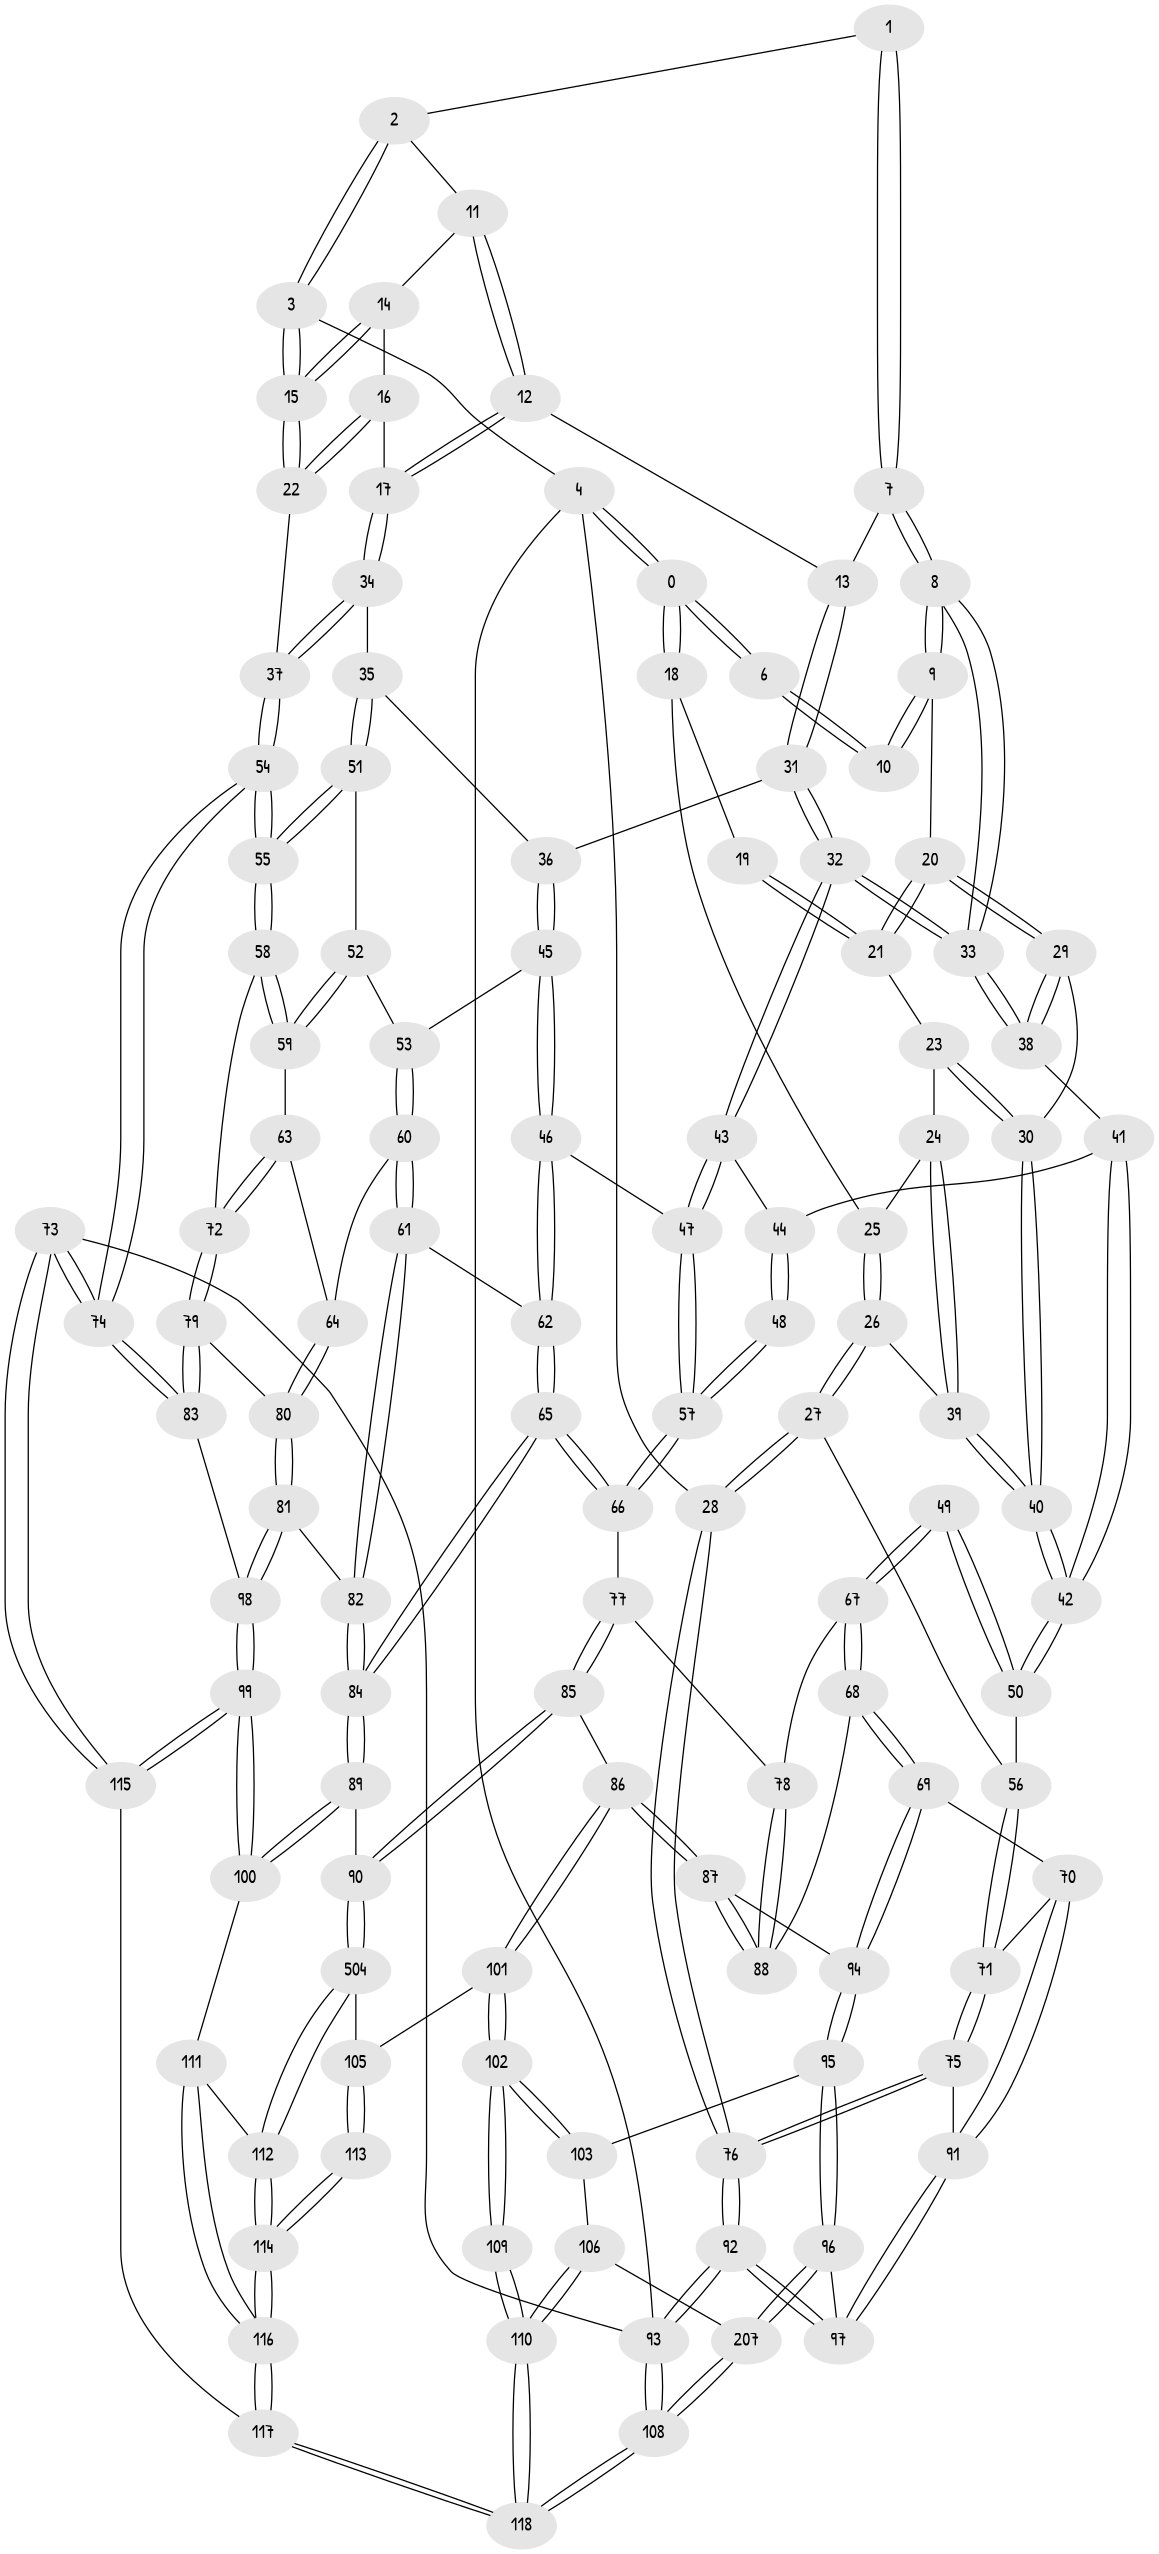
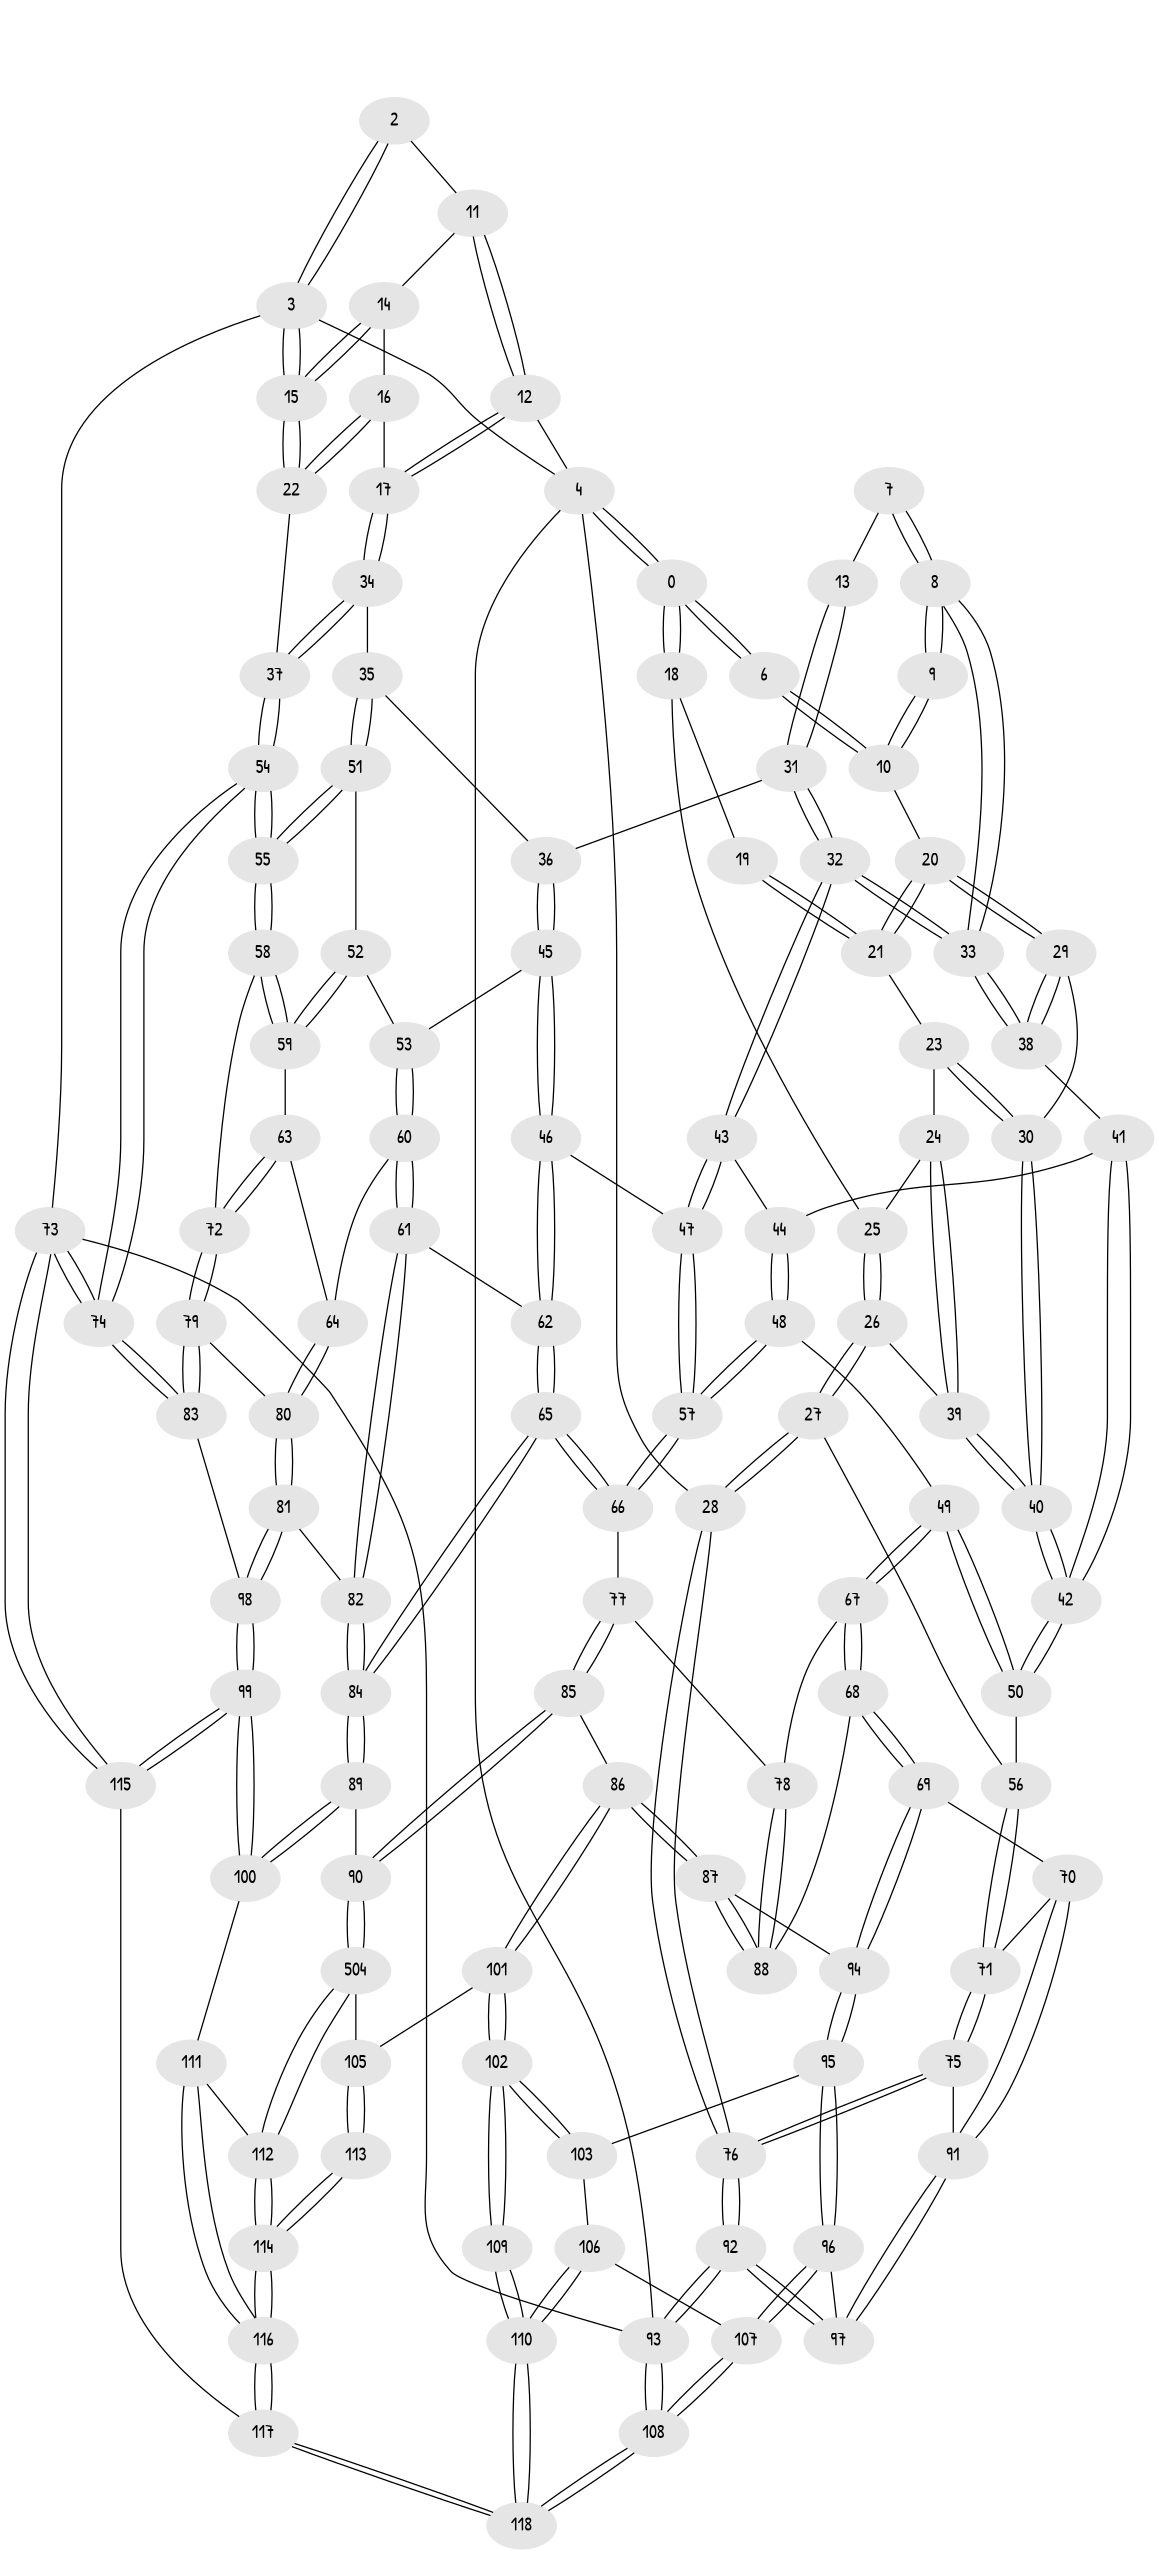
node "1": removed
edge "12" -- "13": now "12" -- "4"
edge "3" -- "73": added
edge "9" -- "20": now "10" -- "20"
edge "48" -- "49": added
node "207": label "207" -> "107"
